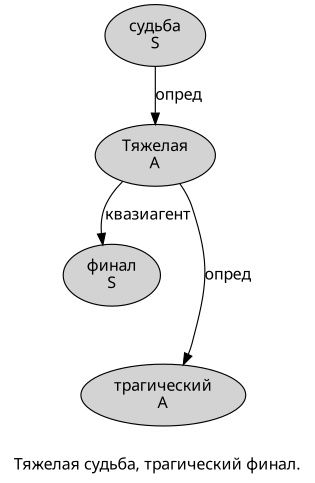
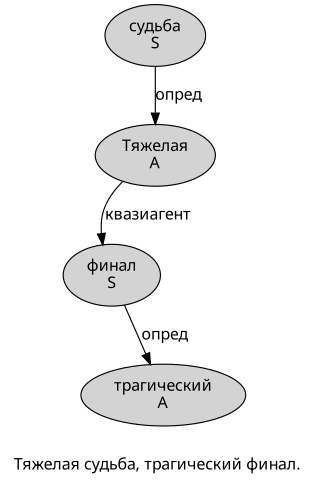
edge "Тяжелая A" -> "трагический A": now "финал S" -> "трагический A"
